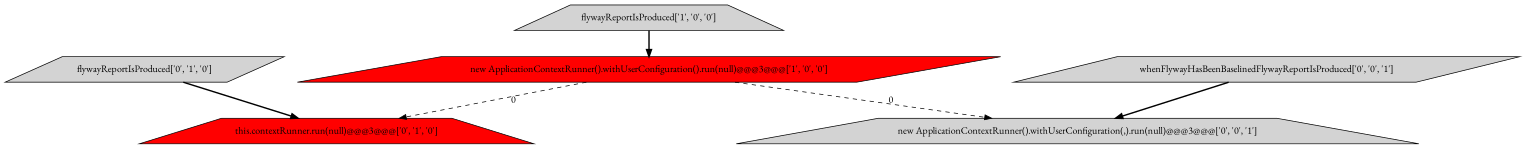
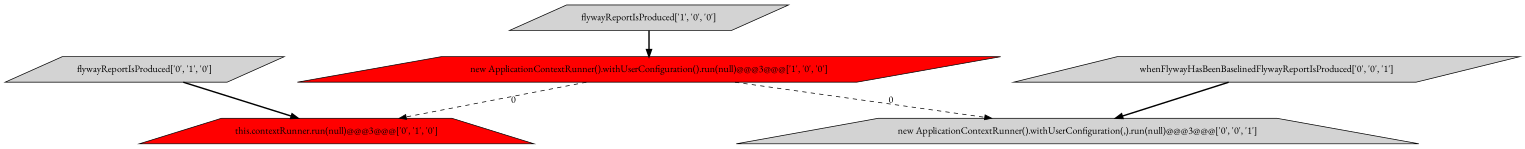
node "flywayReportIsProduced['1', '0', '0']": shape trapezium -> parallelogram
